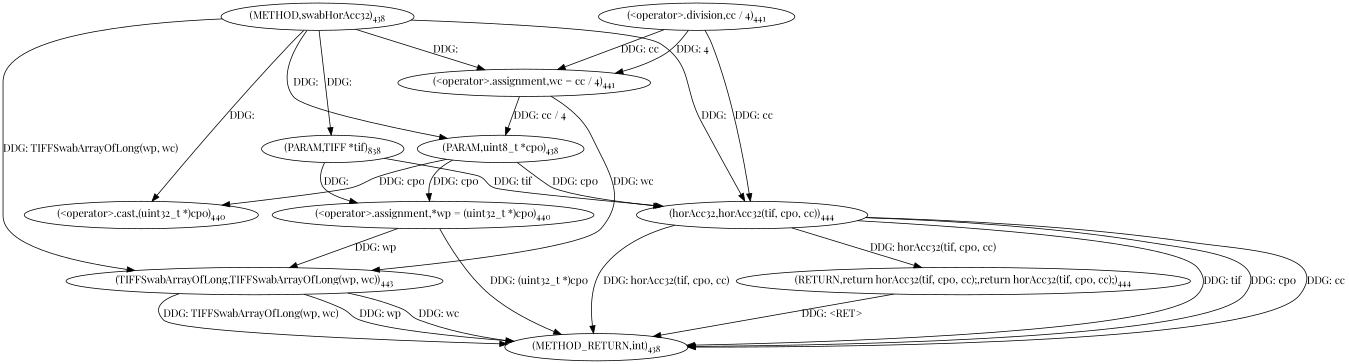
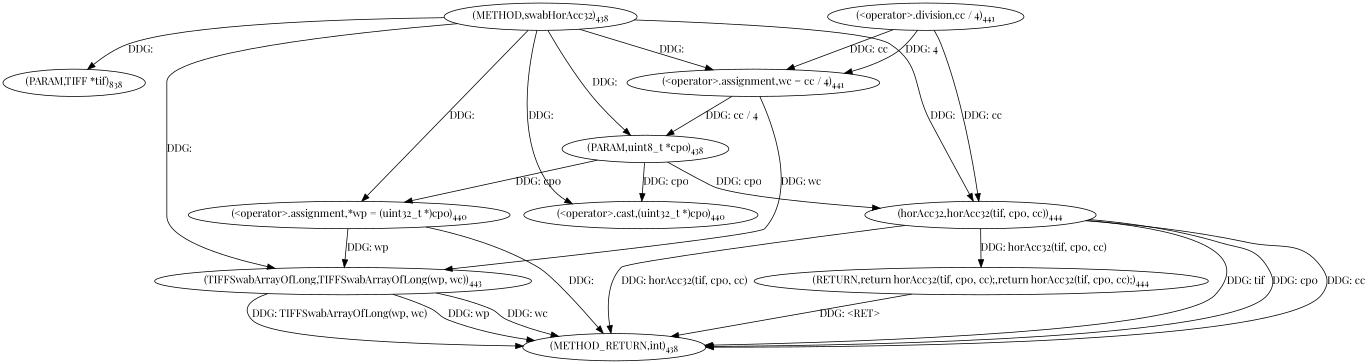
edge "(METHOD,swabHorAcc32)" -> "(TIFFSwabArrayOfLong,TIFFSwabArrayOfLong(wp, wc))": label "DDG: TIFFSwabArrayOfLong(wp, wc)" -> "DDG: "
edge "(PARAM,TIFF *tif)" -> "(<operator>.assignment,*wp = (uint32_t *)cp0)": now "(METHOD,swabHorAcc32)" -> "(<operator>.assignment,*wp = (uint32_t *)cp0)"
edge "(PARAM,TIFF *tif)" -> "(horAcc32,horAcc32(tif, cp0, cc))": removed, label "DDG: tif"
edge "(<operator>.assignment,*wp = (uint32_t *)cp0)" -> "(METHOD_RETURN,int)": label "DDG: (uint32_t *)cp0" -> "DDG: "
